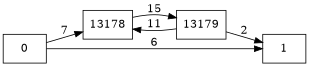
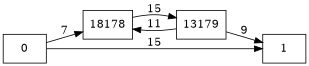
node "13178": label "13178" -> "18178"
edge "13179" -> "1": label "2" -> "9"
edge "0" -> "1": label "6" -> "15"
